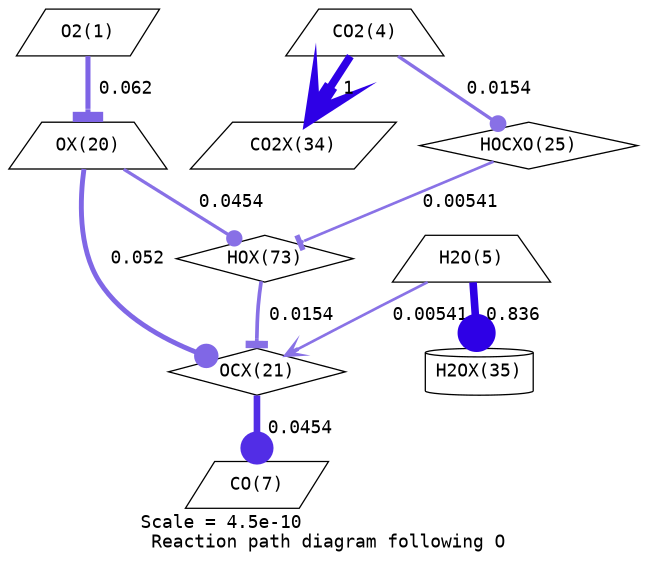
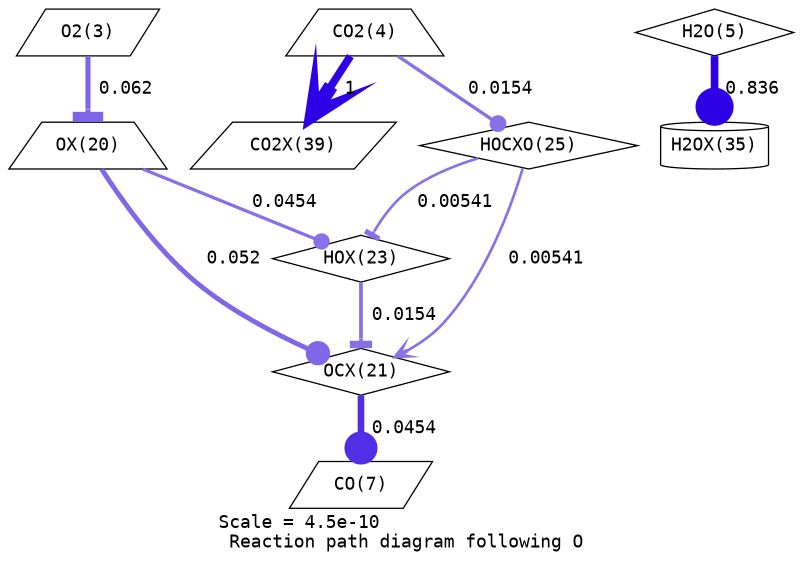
node "O2(1)": label "O2(1)" -> "O2(3)"
node "CO2X(34)": label "CO2X(34)" -> "CO2X(39)"
node "HOX(73)": label "HOX(73)" -> "HOX(23)"
node "H2O(5)": shape trapezium -> diamond
edge "H2O(5)" -> "OCX(21)": now "HOCXO(25)" -> "OCX(21)"
